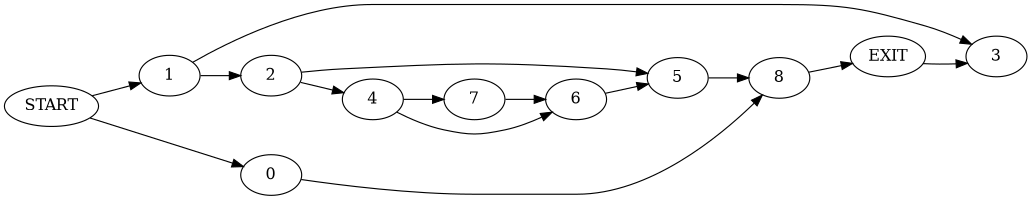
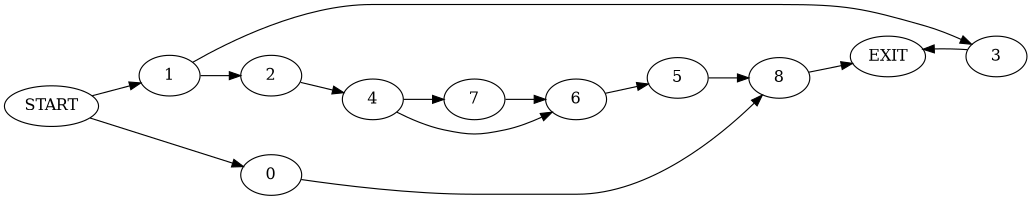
edge "2" -> "5": removed
edge "EXIT" -> "3": reversed
